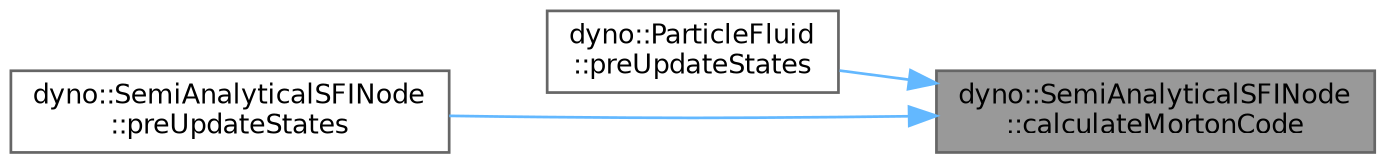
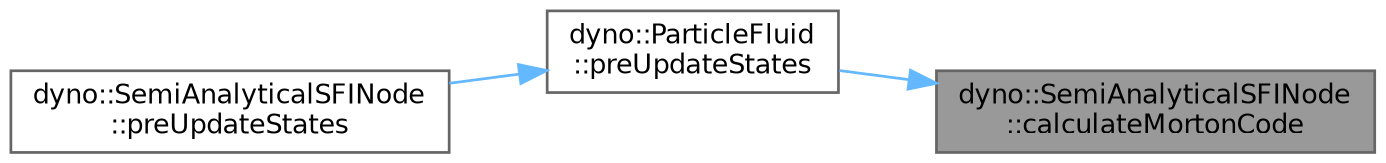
edge "dyno::SemiAnalyticalSFINode ::preUpdateStates" -> "dyno::SemiAnalyticalSFINode ::calculateMortonCode": now "dyno::SemiAnalyticalSFINode ::preUpdateStates" -> "dyno::ParticleFluid ::preUpdateStates"
